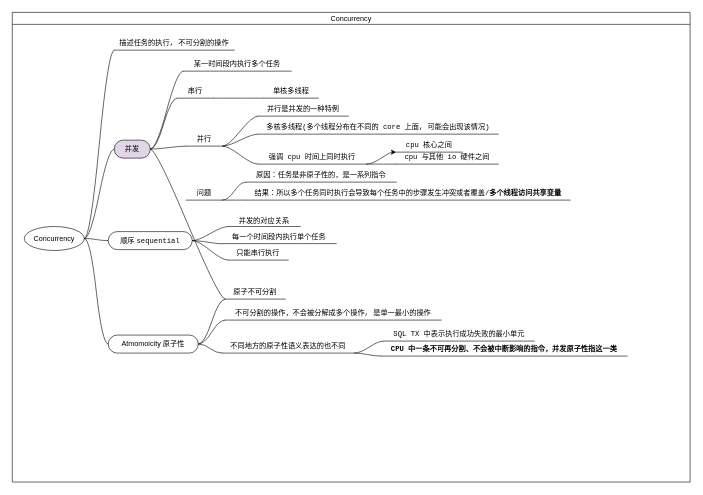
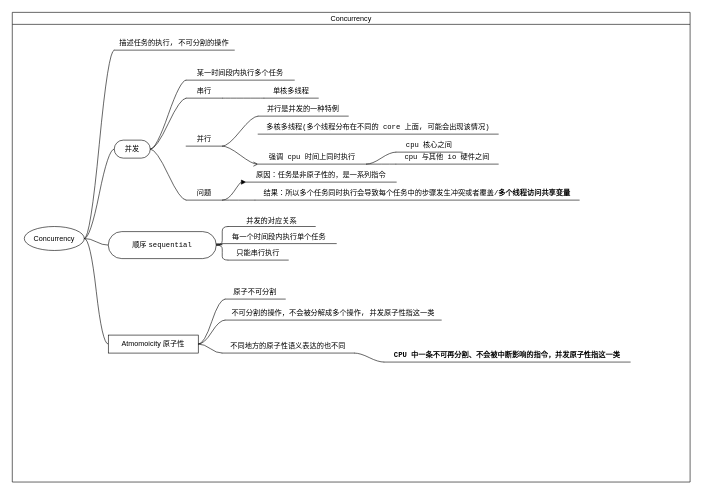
node "某一时间段内执行多个任务": moved (237, 65) -> (240, 74)
node "串行": moved (195, 92) -> (204, 92)
edge "多核多线程(多个线程分布在不同的 core 上面, 可能会出现该情况)" -- "并行": removed
edge "并行" -- "并发": removed
node "并发": fillcolor #e1d5e7 -> #ffffff
edge "强调 cpu 时间上同时执行" -> "cpu 核心之间": arrowhead classic -> none
edge "并行" -- "强调 cpu 时间上同时执行": arrowhead none -> open
edge "原因：任务是非原子性的，是一系列指令" -- "问题": arrowhead none -> block
node "结果：所以多个任务同时执行会导致每个任务中的步骤发生冲突或者覆盖/多个线程访问共享变量": moved (408, 194) -> (417, 194)
node "并发的对应关系": size 72x12 -> 87x12
edge "并发" -- "原子不可分割": now "并发" -- "问题"
node "顺序 sequential": size 84x18 -> 108x27
node "不可分割的操作，不会被分解成多个操作, 是单一最小的操作": label "不可分割的操作，不会被分解成多个操作, 是单一最小的操作" -> "不可分割的操作，不会被分解成多个操作, 并发原子性指这一类"
node "SQL TX 中表示执行成功失败的最小单元": removed
node "Atmomoicity 原子性": shape rounded rectangle -> rectangle
edge "SQL TX 中表示执行成功失败的最小单元" -- "不同地方的原子性语义表达的也不同": removed
node "CPU 中一条不可再分割、不会被中断影响的指令，并发原子性指这一类": moved (504, 350) -> (507, 356)
